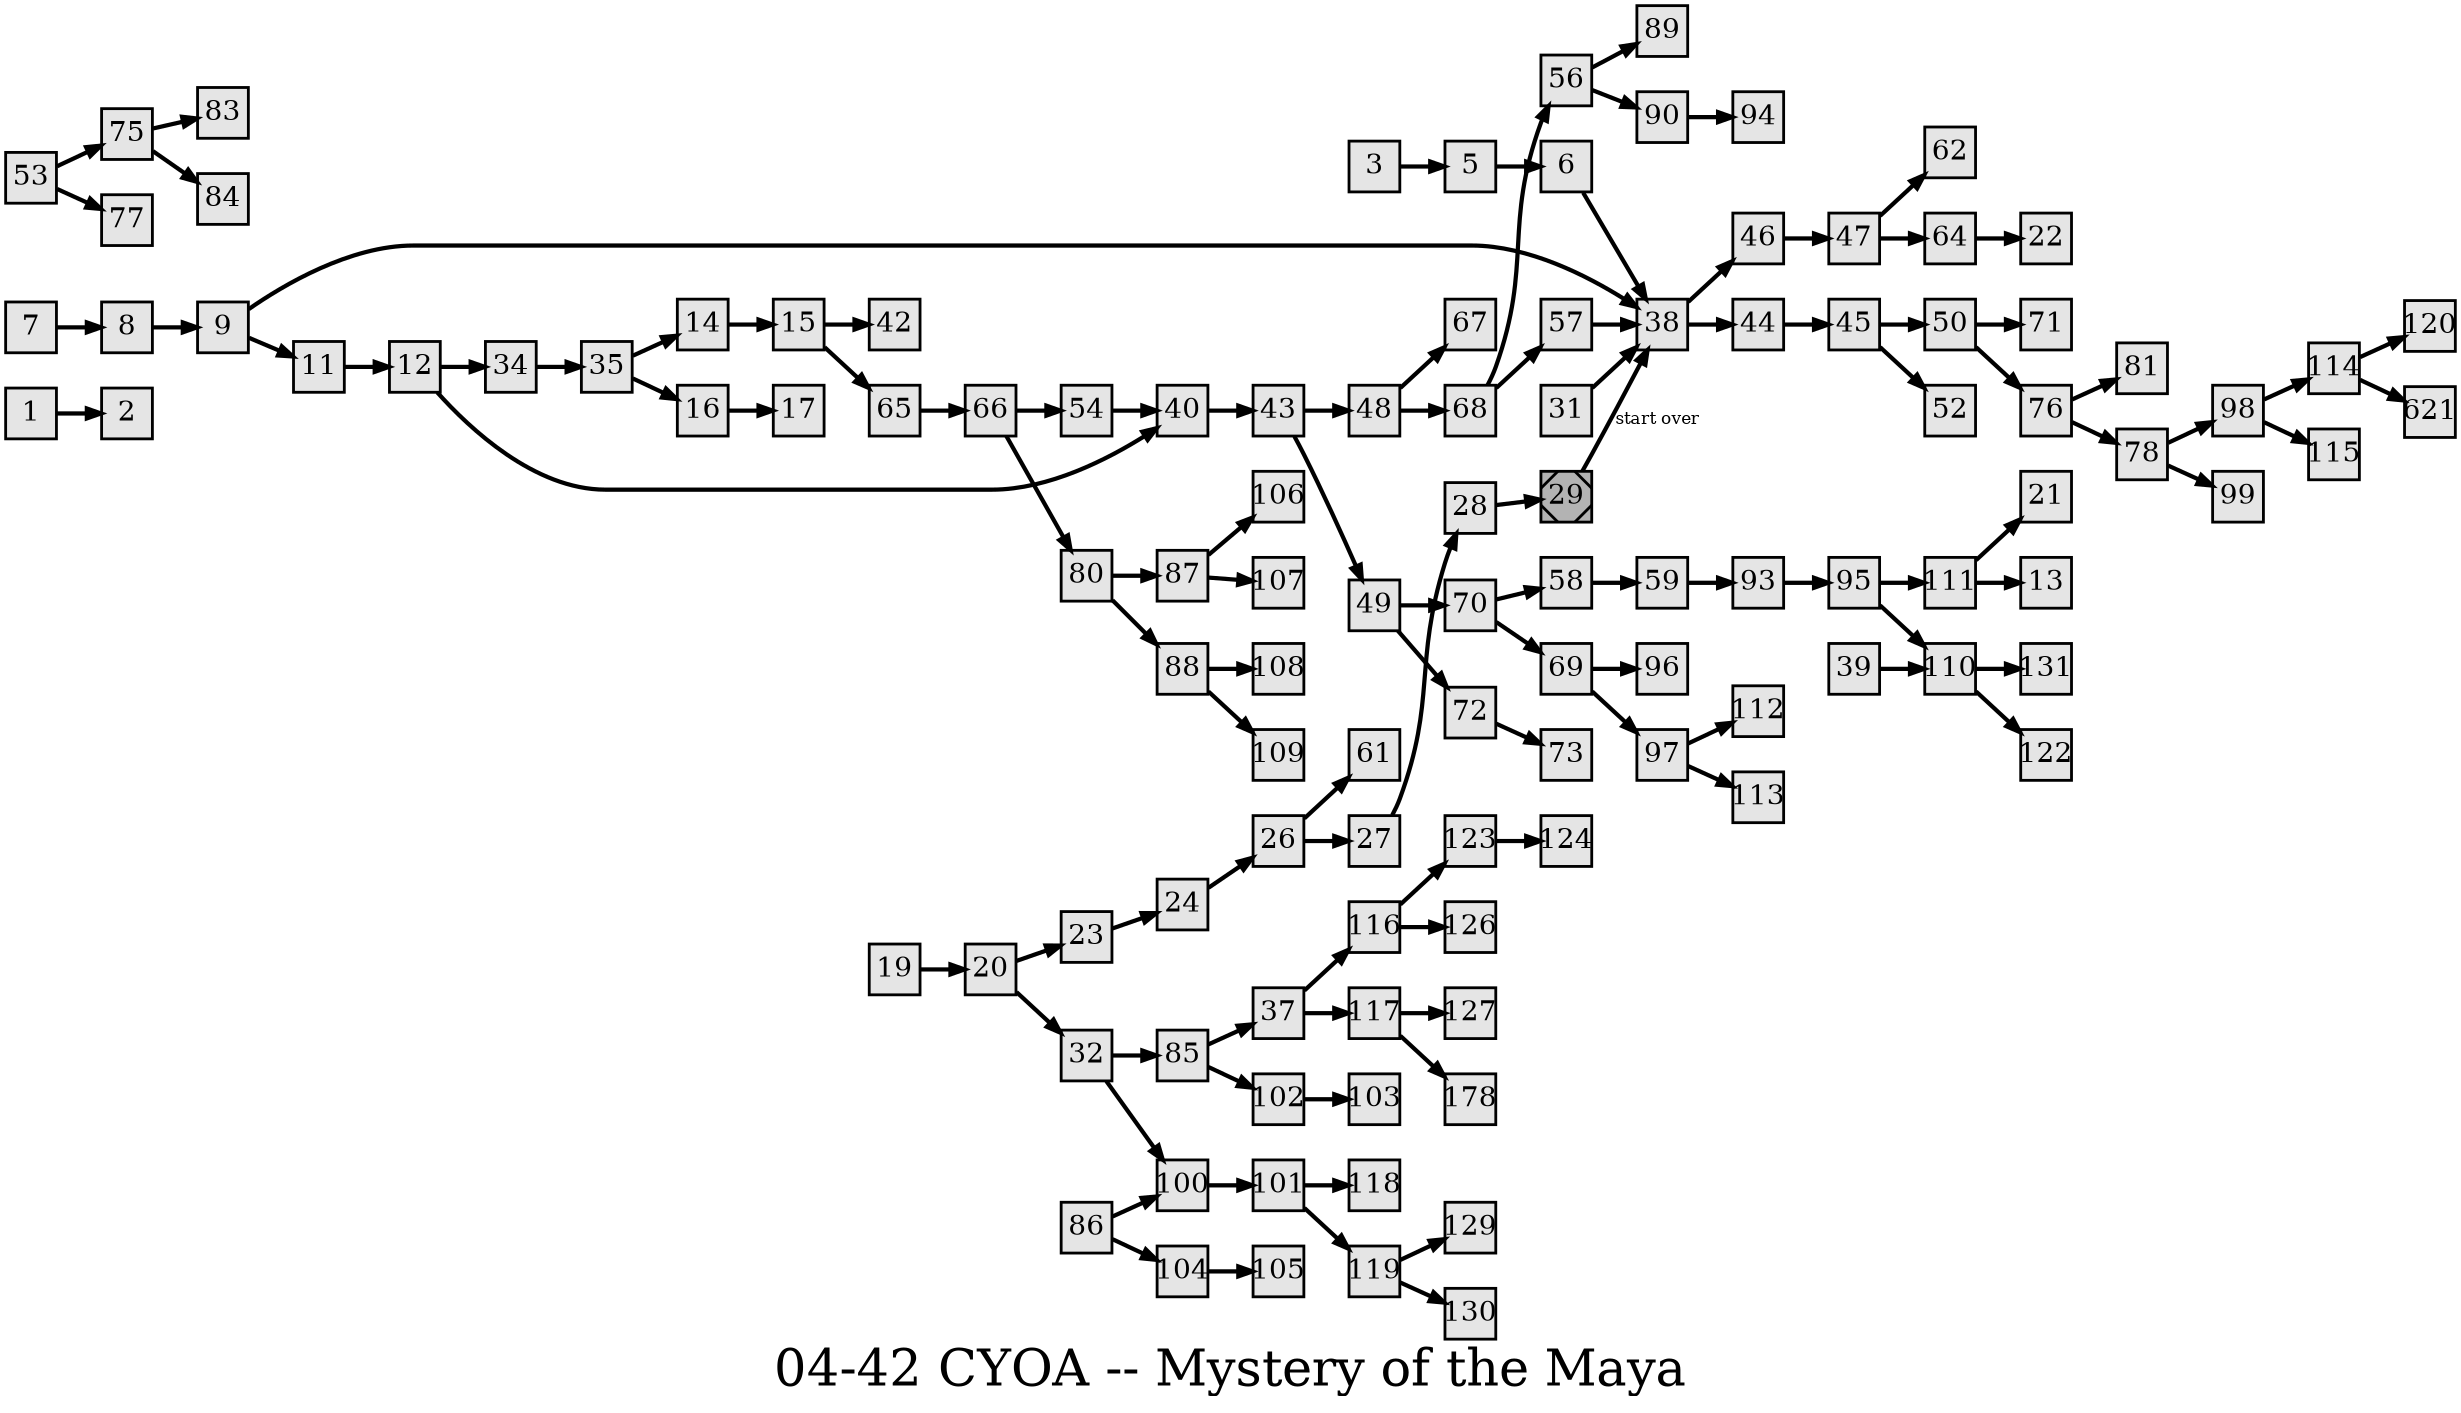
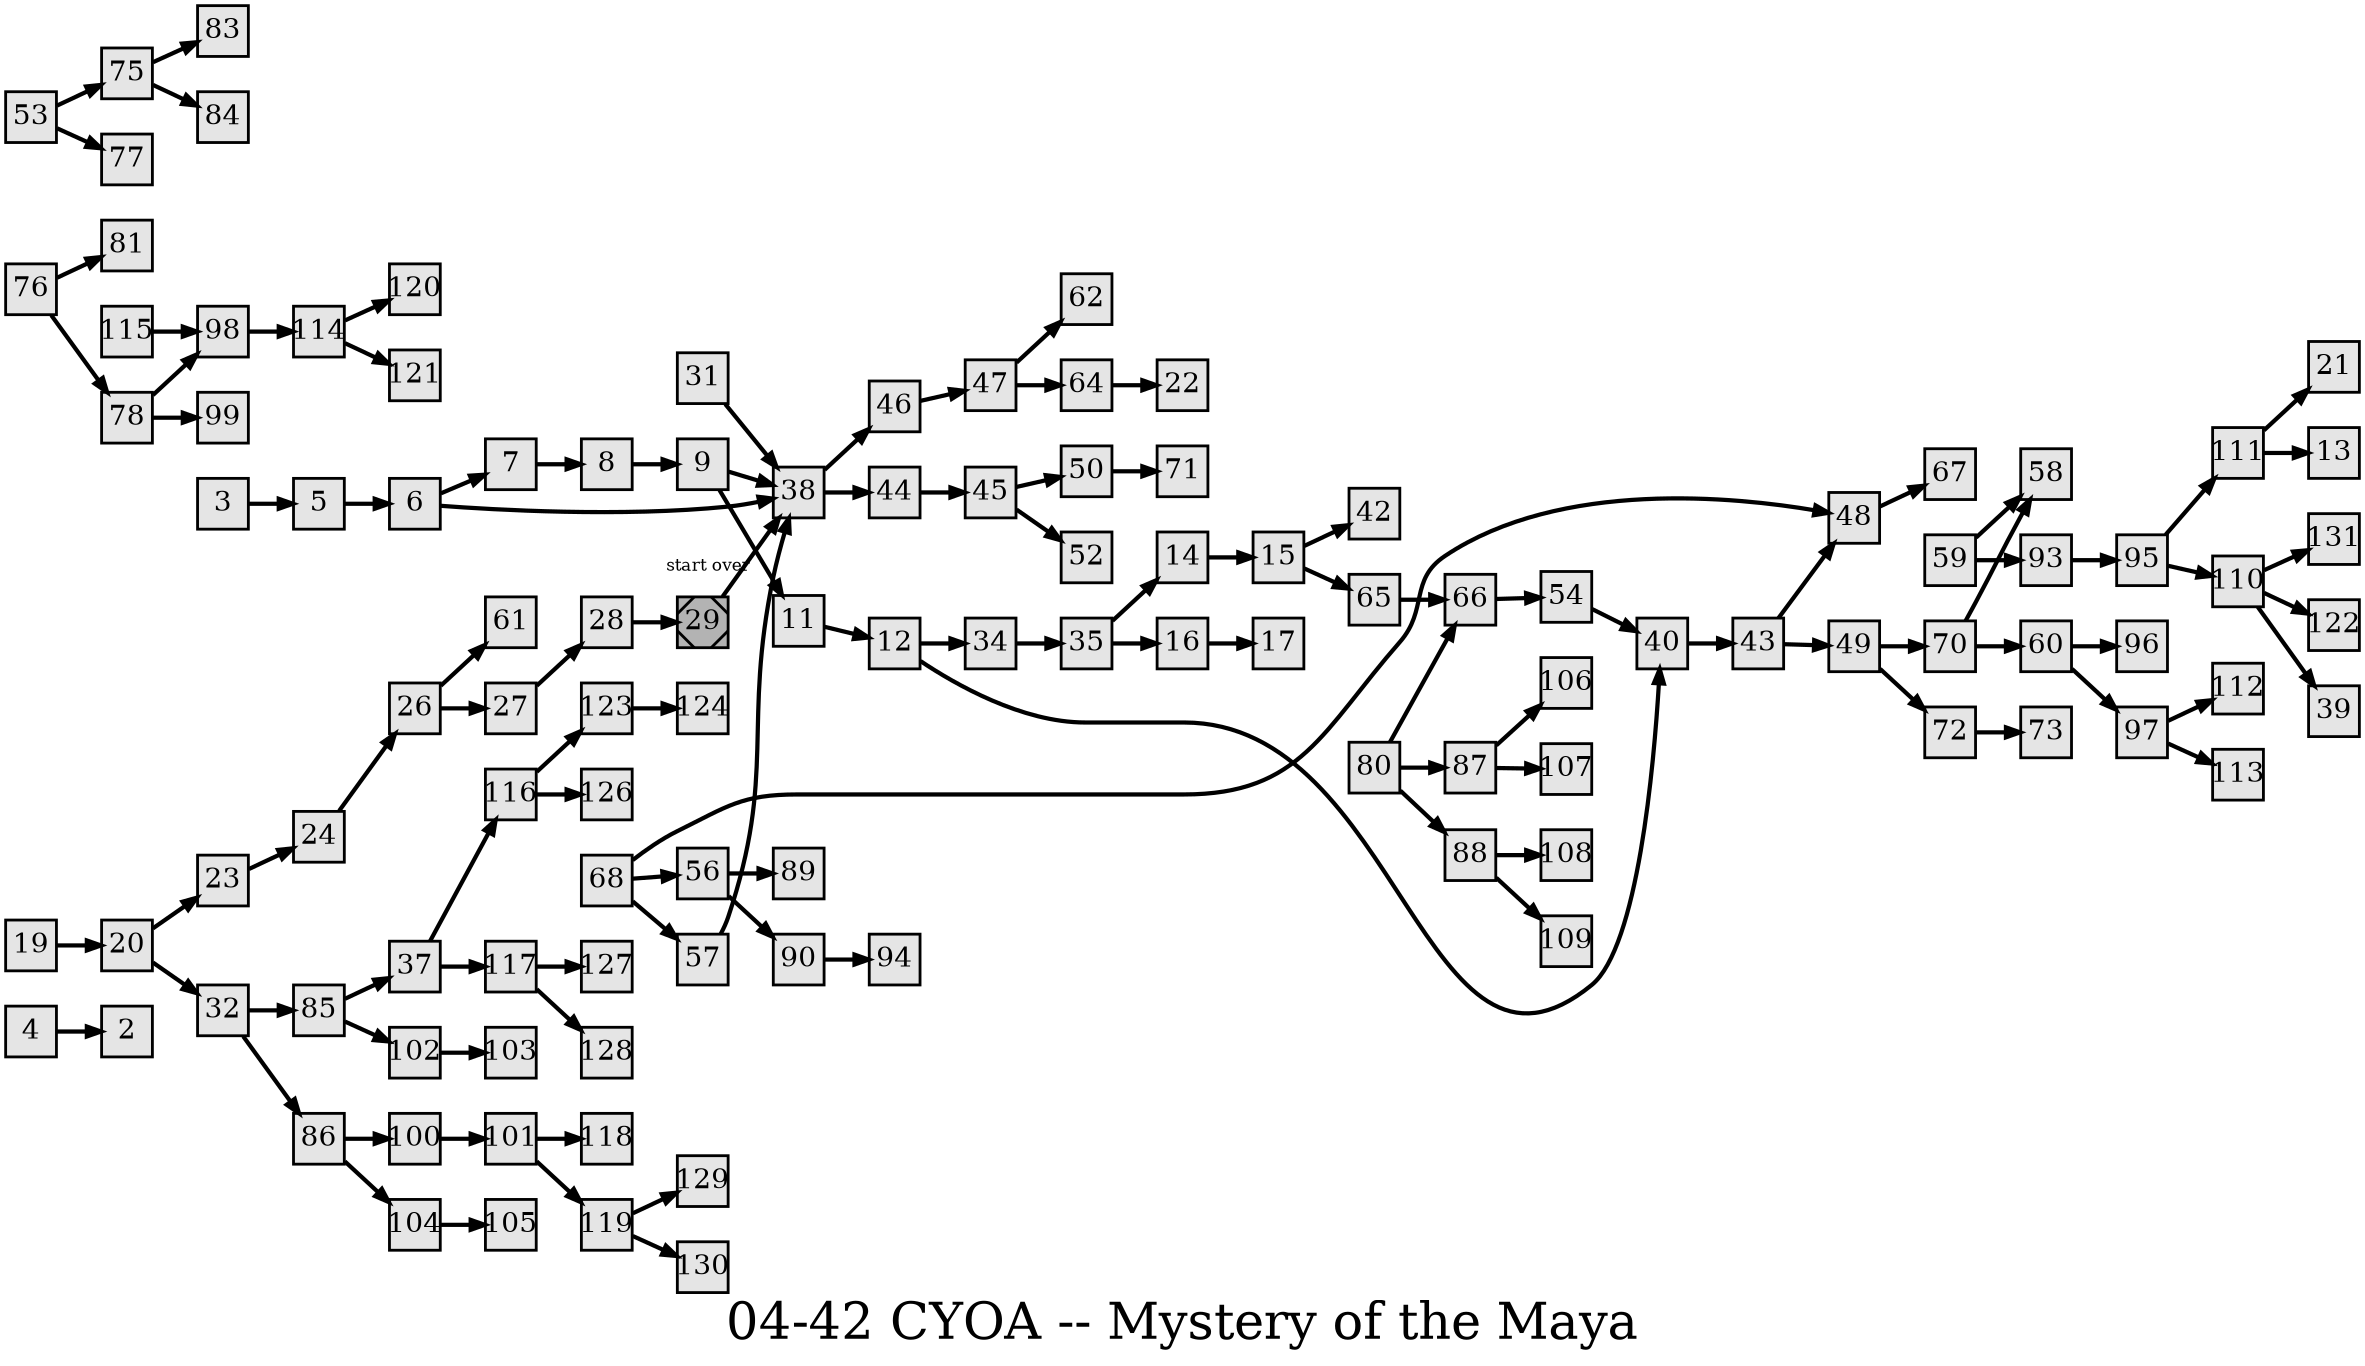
edge "50" -> "76": removed
edge "48" -> "68": reversed
node "621": label "621" -> "121"
node "1": label "1" -> "4"
edge "98" -> "115": reversed
edge "6" -> "7": added
edge "66" -> "80": reversed
edge "58" -> "59": reversed
node "69": label "69" -> "60"
edge "39" -> "110": reversed
node "178": label "178" -> "128"
edge "32" -> "100": now "32" -> "86"
